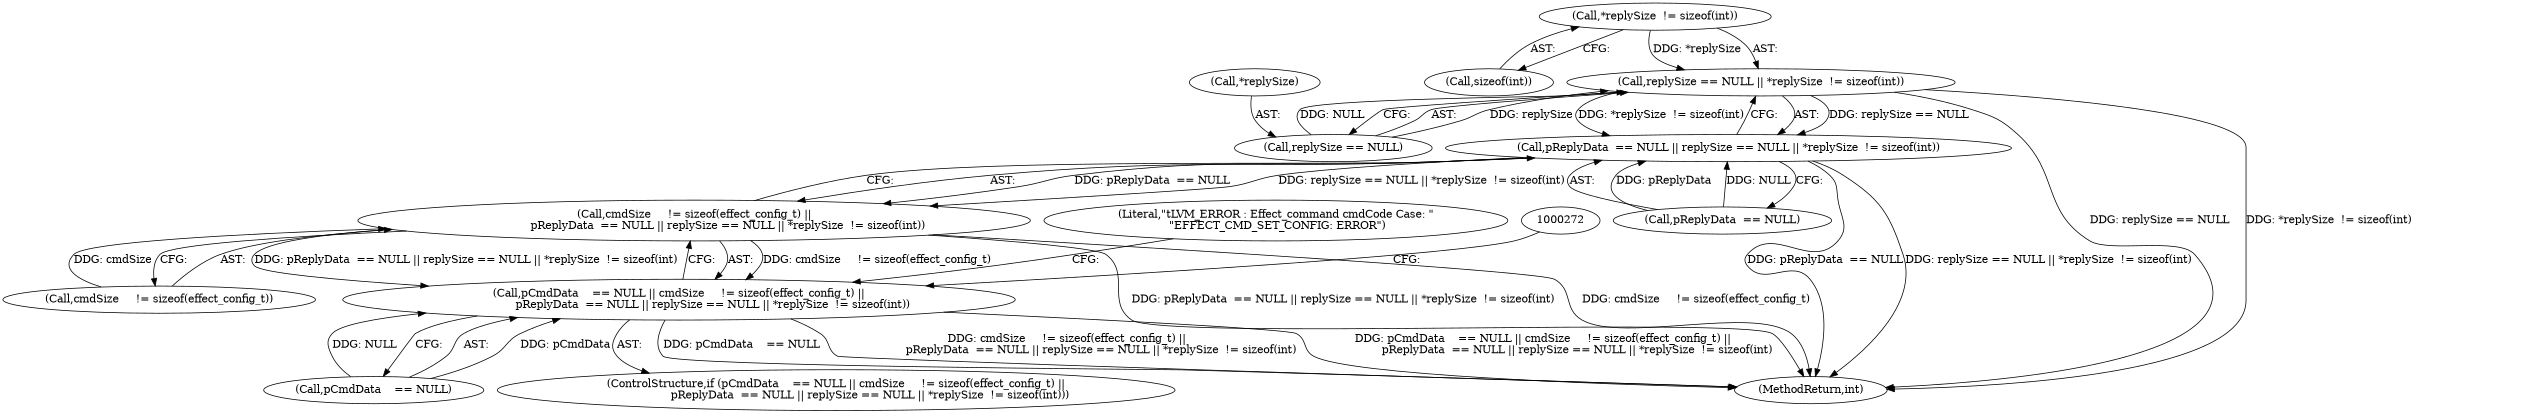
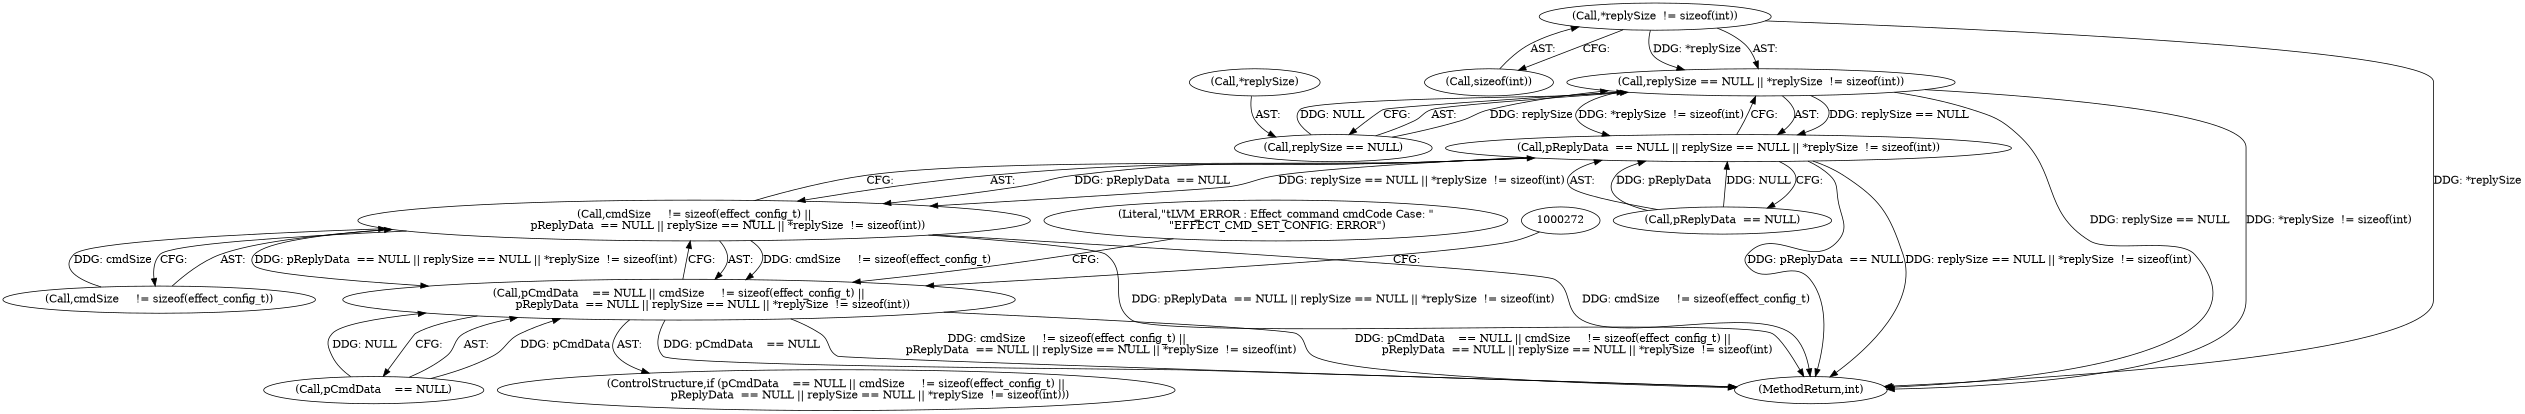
edge "(Call,*replySize  != sizeof(int))" -> "(MethodReturn,int)": added, label "DDG: *replySize"
